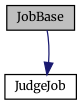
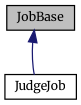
edge "JobBase" -> "JudgeJob": reversed
